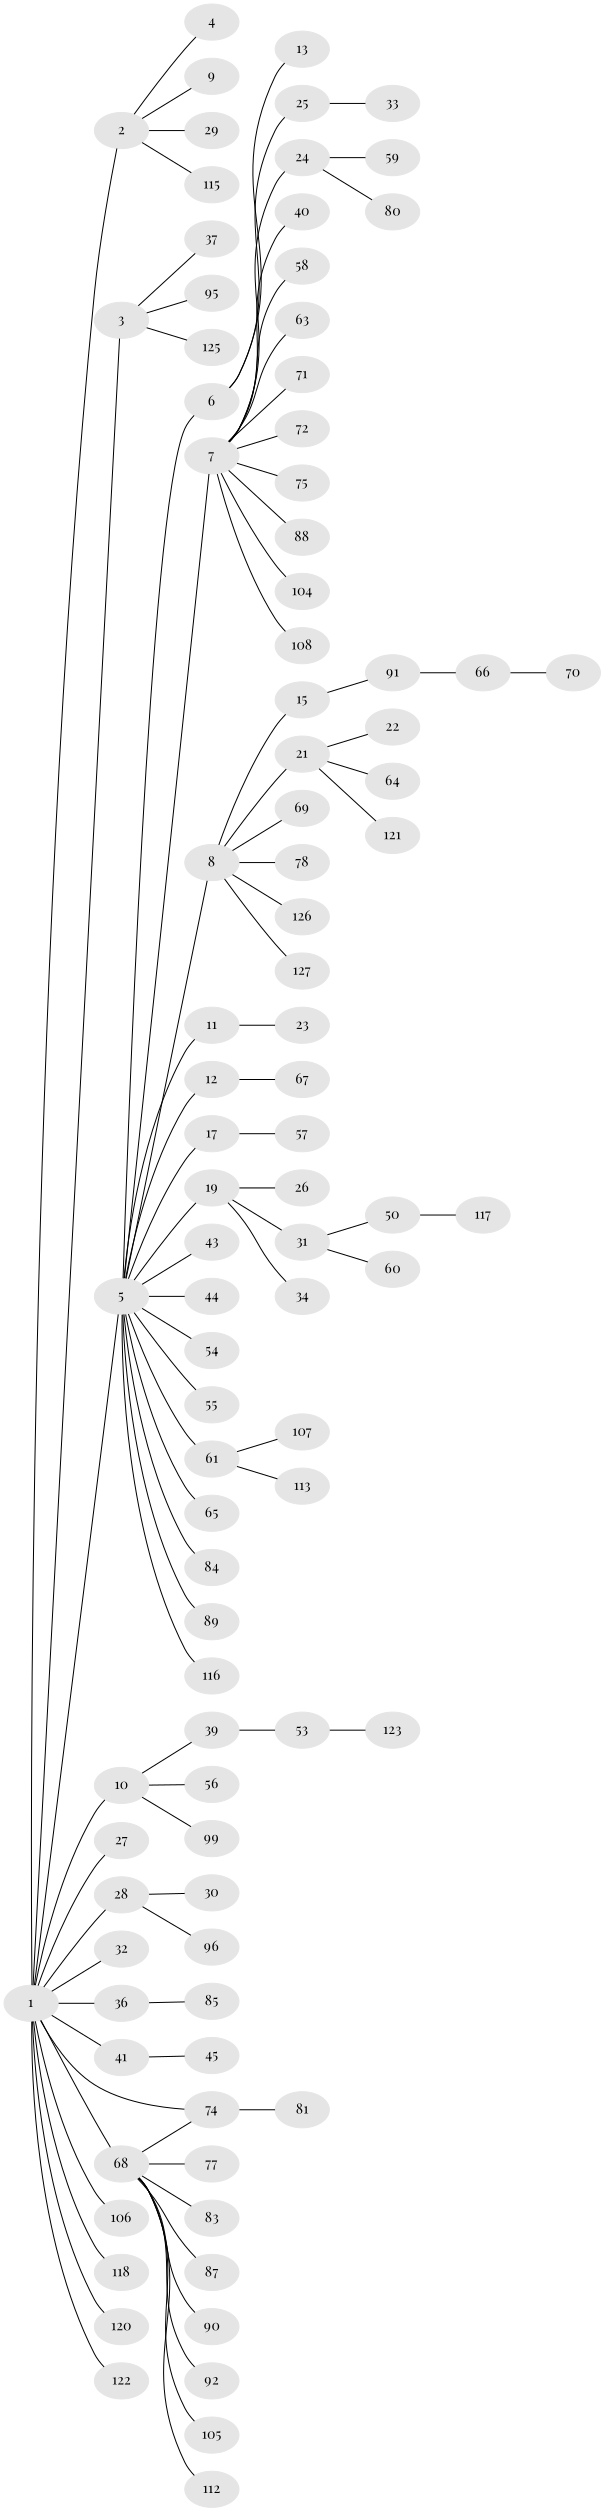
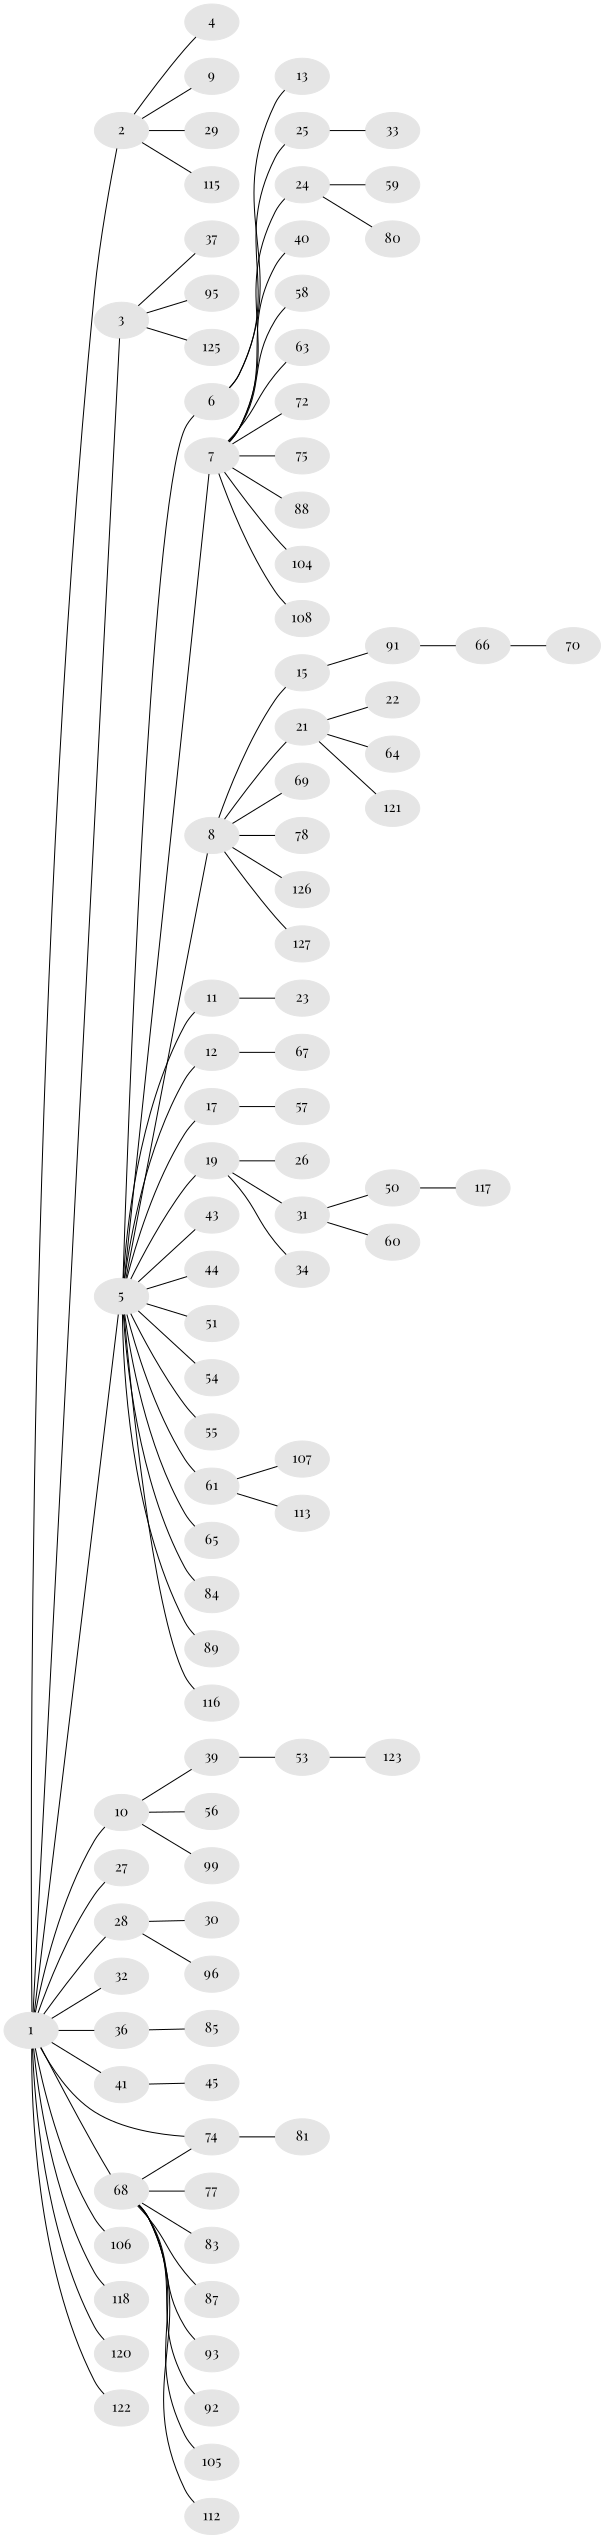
node "71": removed
node "51": added
node "90": label "90" -> "93"
